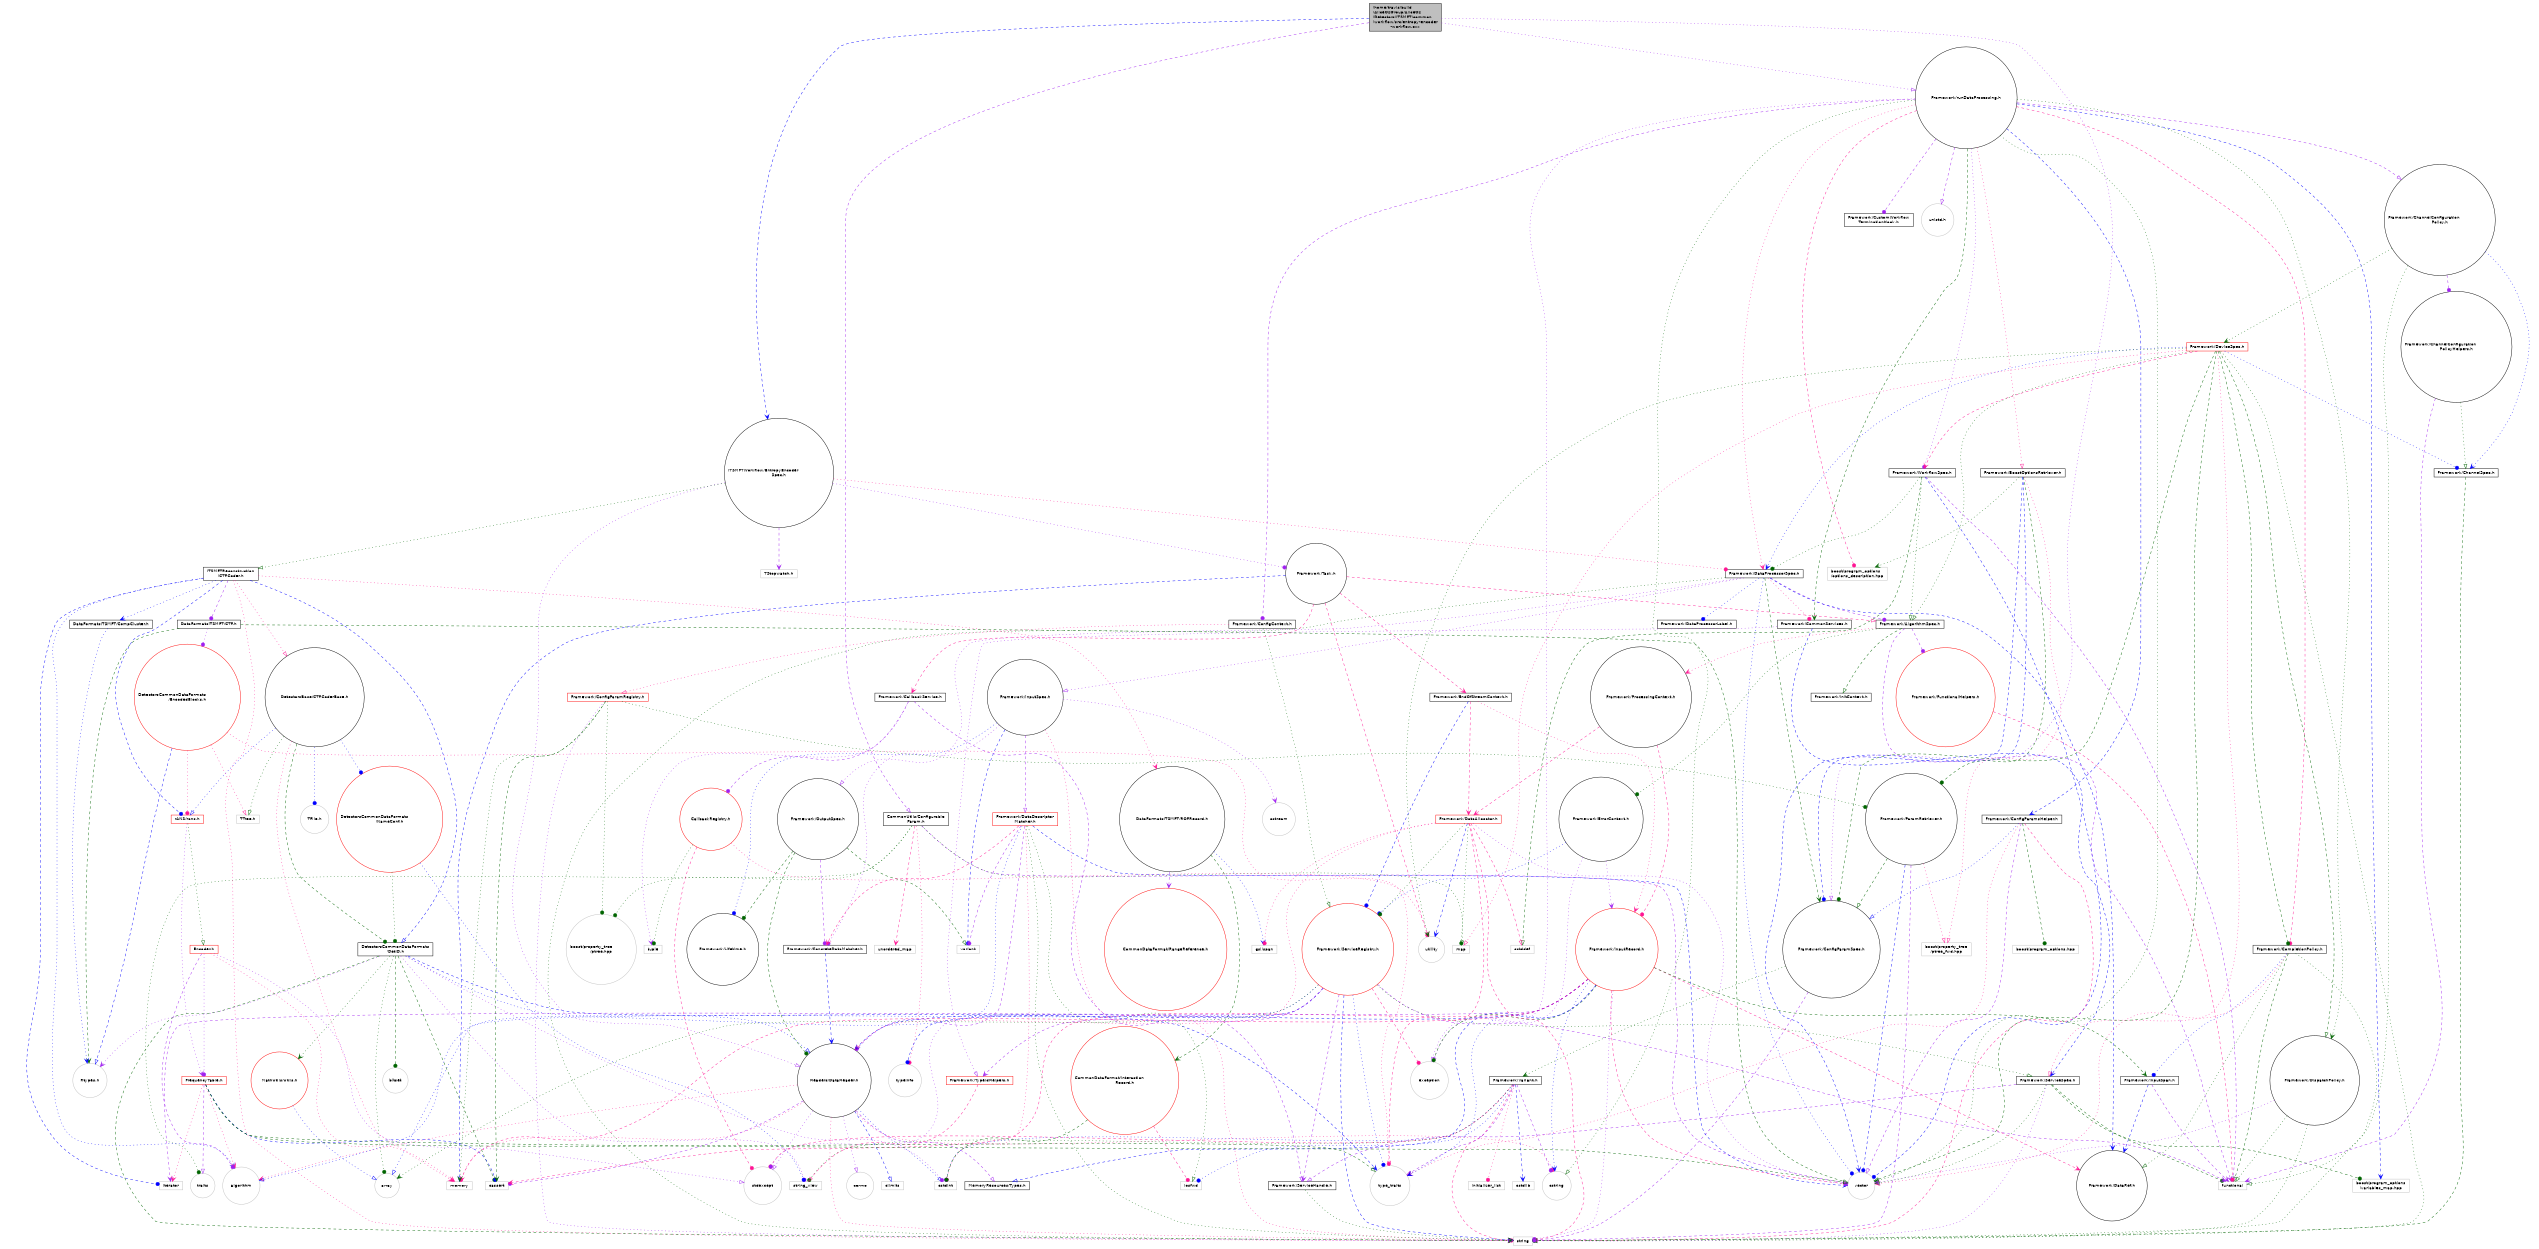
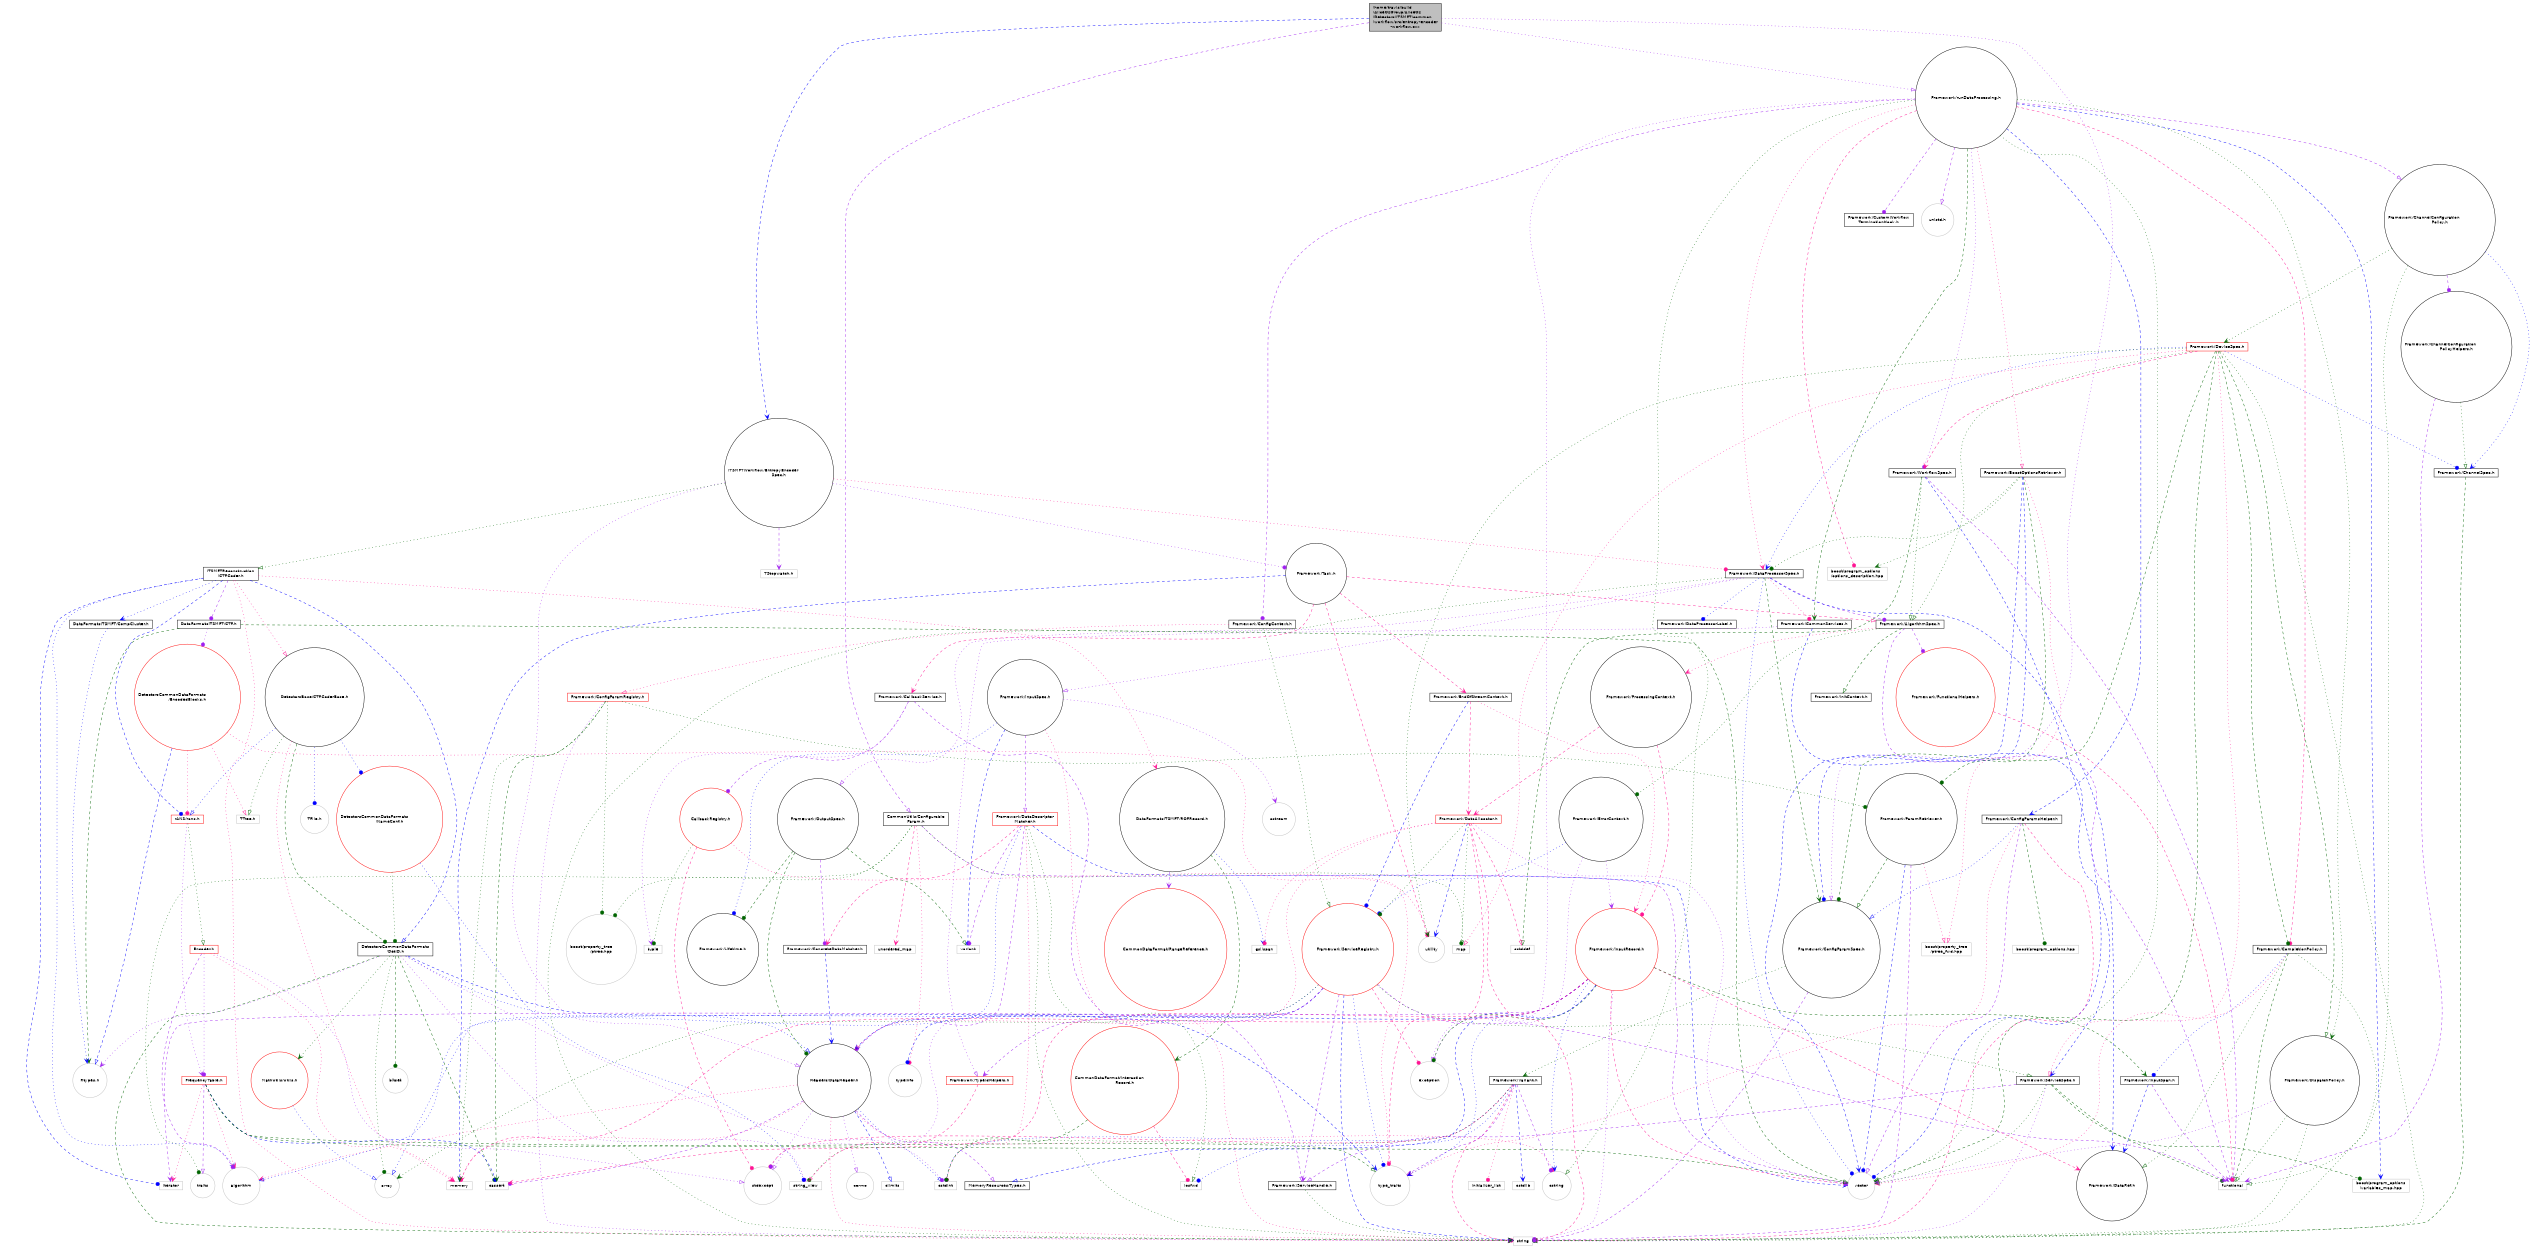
edge "Framework/WorkflowSpec.h" -> "Framework/DataProcessorSpec.h": now "Framework/BoostOptionsRetriever.h" -> "Framework/DataProcessorSpec.h"
edge "Framework/InputSpec.h" -> "Framework/ConcreteDataMatcher.h": removed
